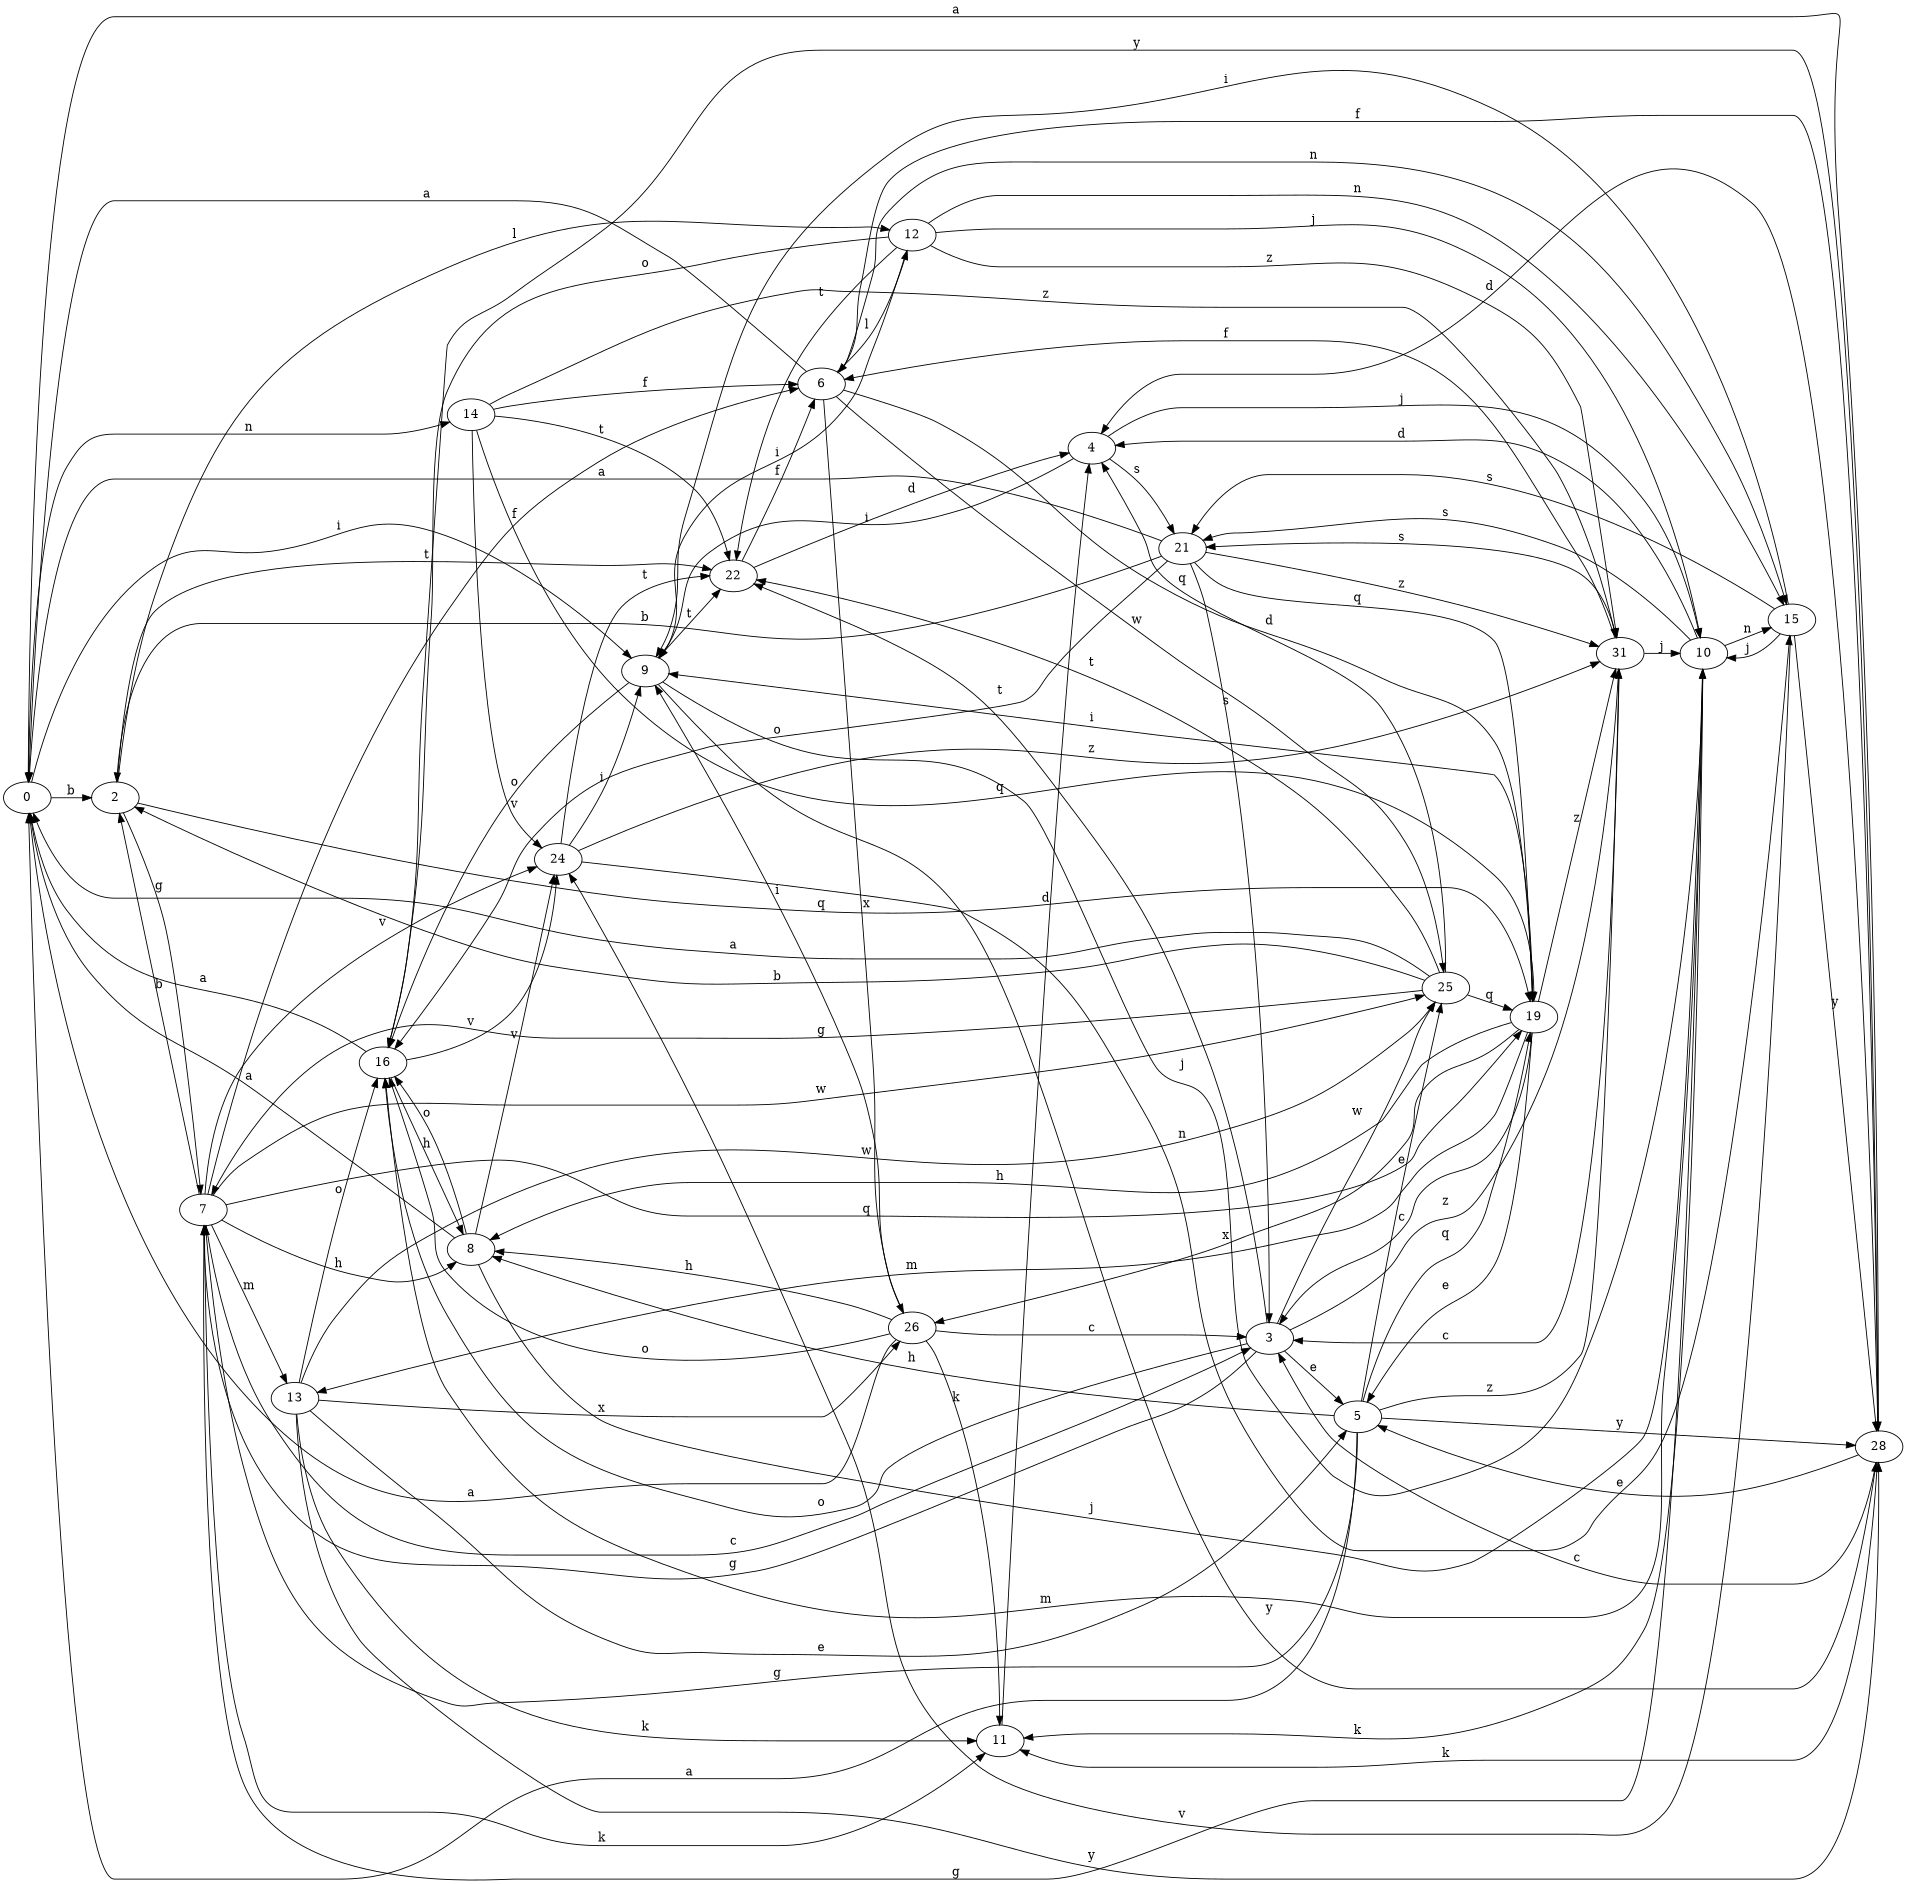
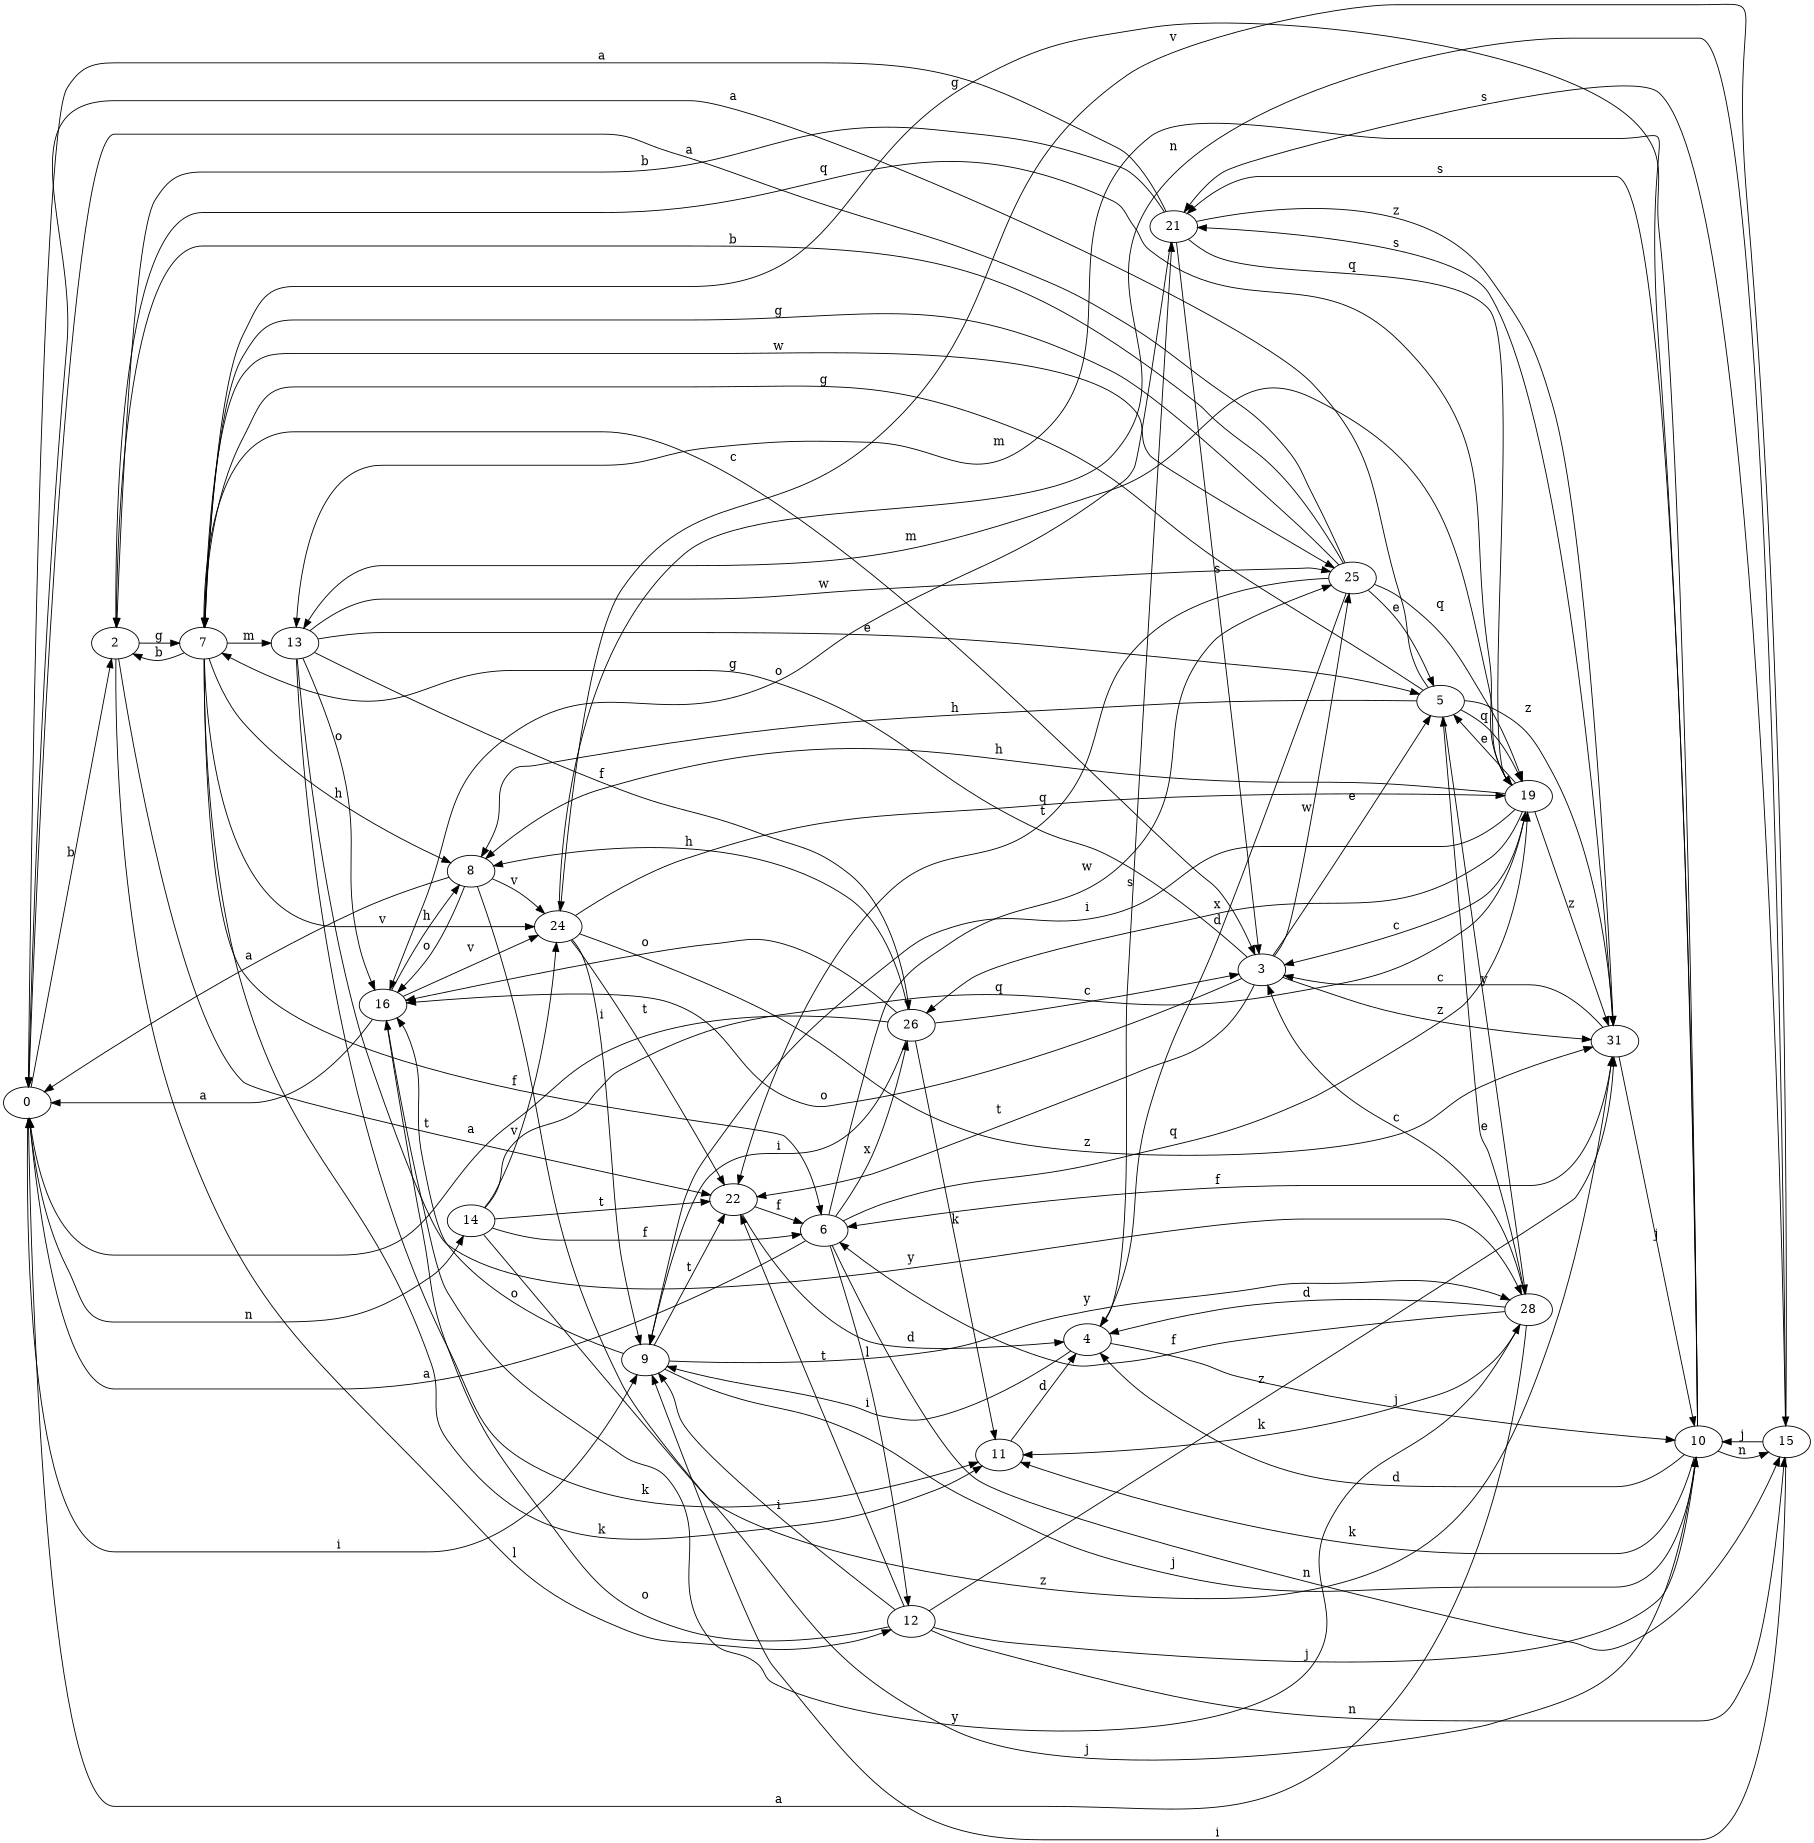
edge "15" -> "28": removed, label "y"
edge "5" -> "25": reversed
edge "7" -> "19": now "24" -> "19"
edge "13" -> "26": label "x" -> "f"
edge "10" -> "16": now "10" -> "13"
